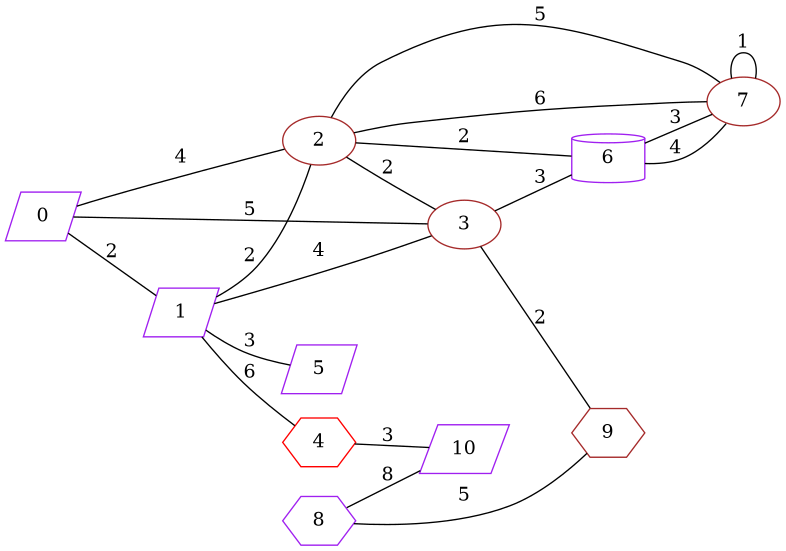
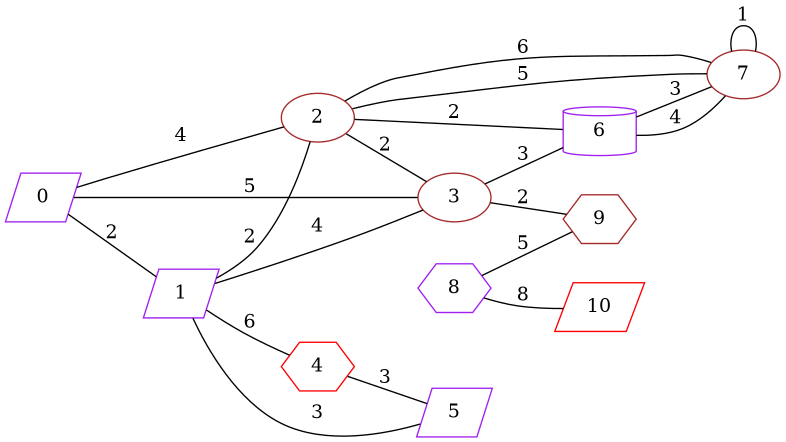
edge "4" -- "10": now "4" -- "5"
node "10": color purple -> red
